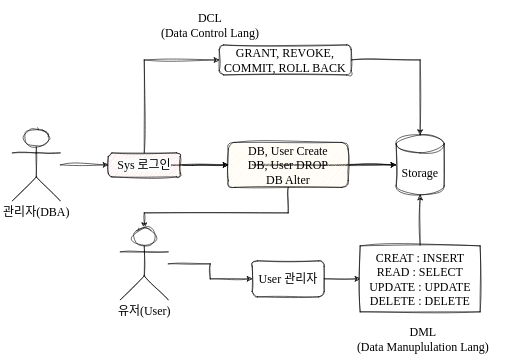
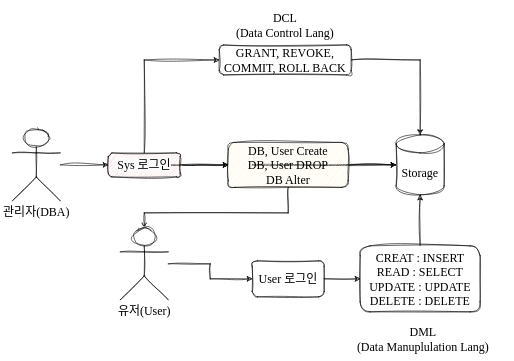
node "DCL (Data Control Lang)": moved (210, 25) -> (285, 25)
edge "DB, User CreateDB, User DROPDB Alter" -> "유저(User)": arrowhead classic -> open
node "User 관리자": label "User 관리자" -> "User 로그인"
node "CREAT : INSERT READ : SELECT UPDATE : UPDATE DELETE : DELETE": shape rectangle -> rounded rectangle
